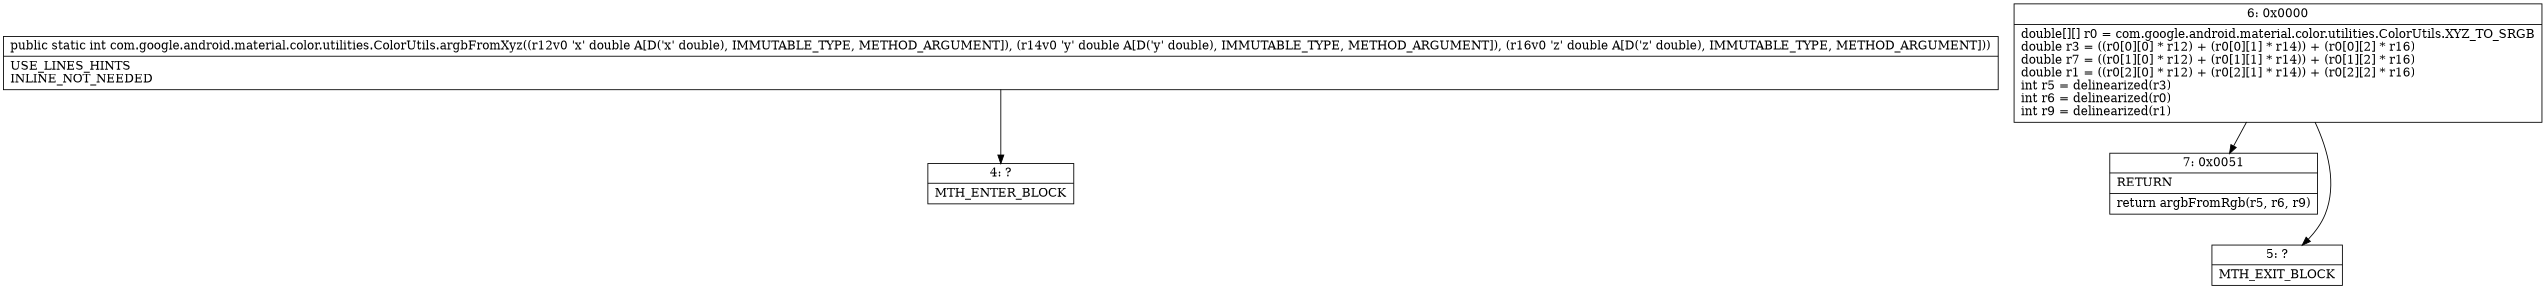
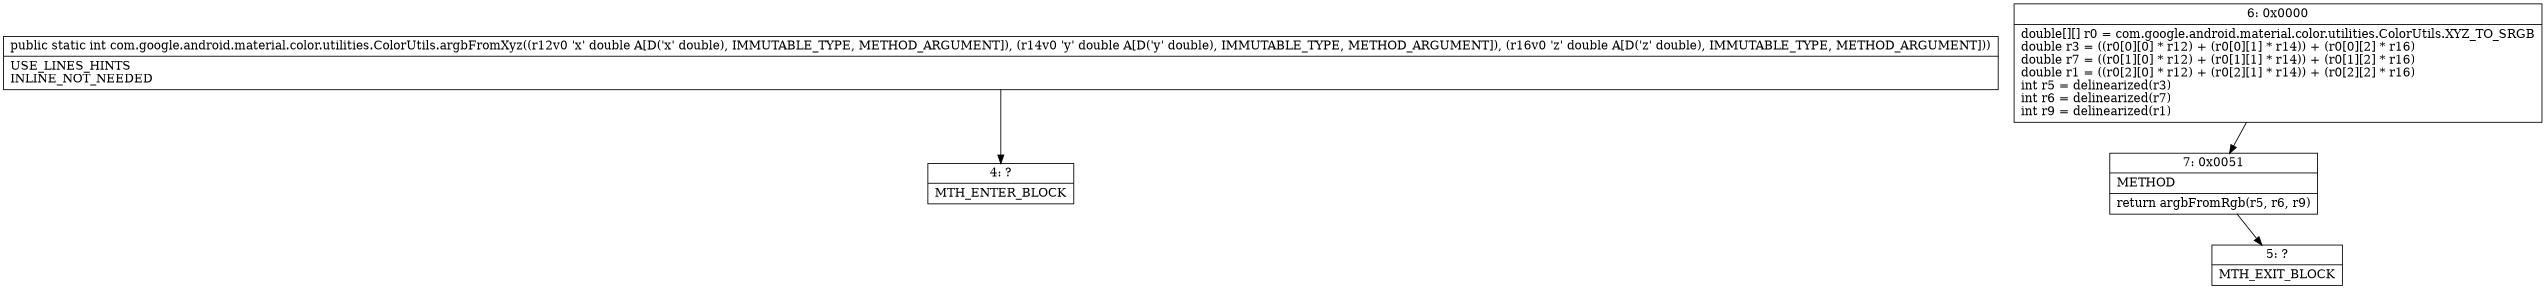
node "6: 0x0000": text "int r6 = delinearized(r0)" -> "int r6 = delinearized(r7)"
edge "6: 0x0000" -> "5: ?": now "7: 0x0051" -> "5: ?"
node "7: 0x0051": text "RETURN" -> "METHOD"
